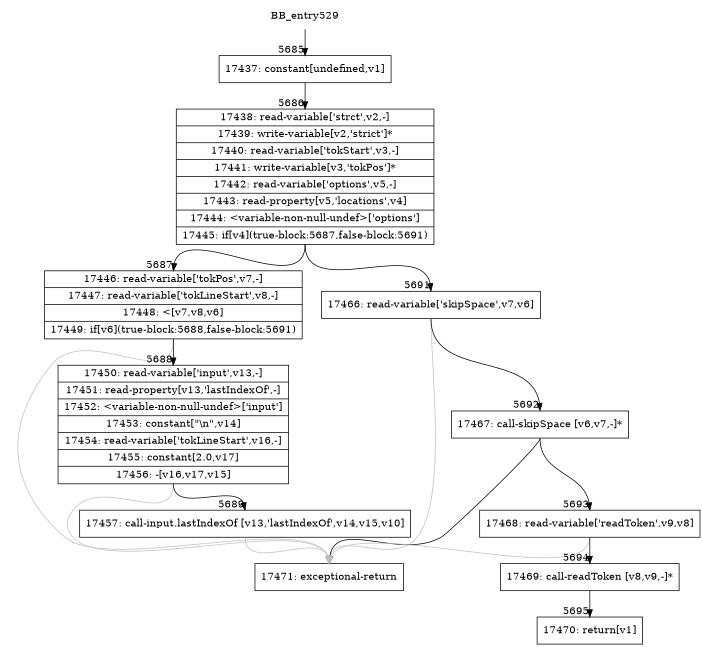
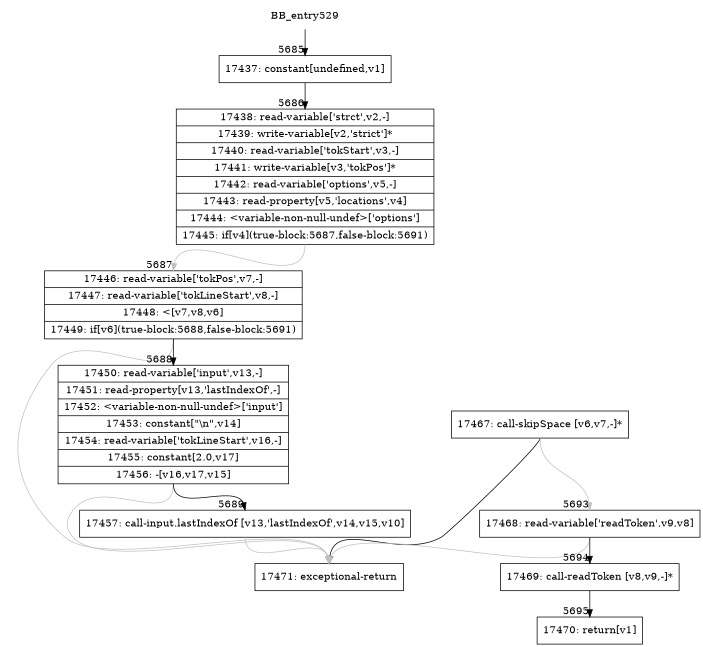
edge "17438: read-variable['strct',v2,-]" -> "17446: read-variable['tokPos',v7,-]": color black -> gray
node "17466: read-variable['skipSpace',v7,v6]": removed
edge "17467: call-skipSpace [v6,v7,-]*" -> "17468: read-variable['readToken',v9,v8]": color black -> gray
